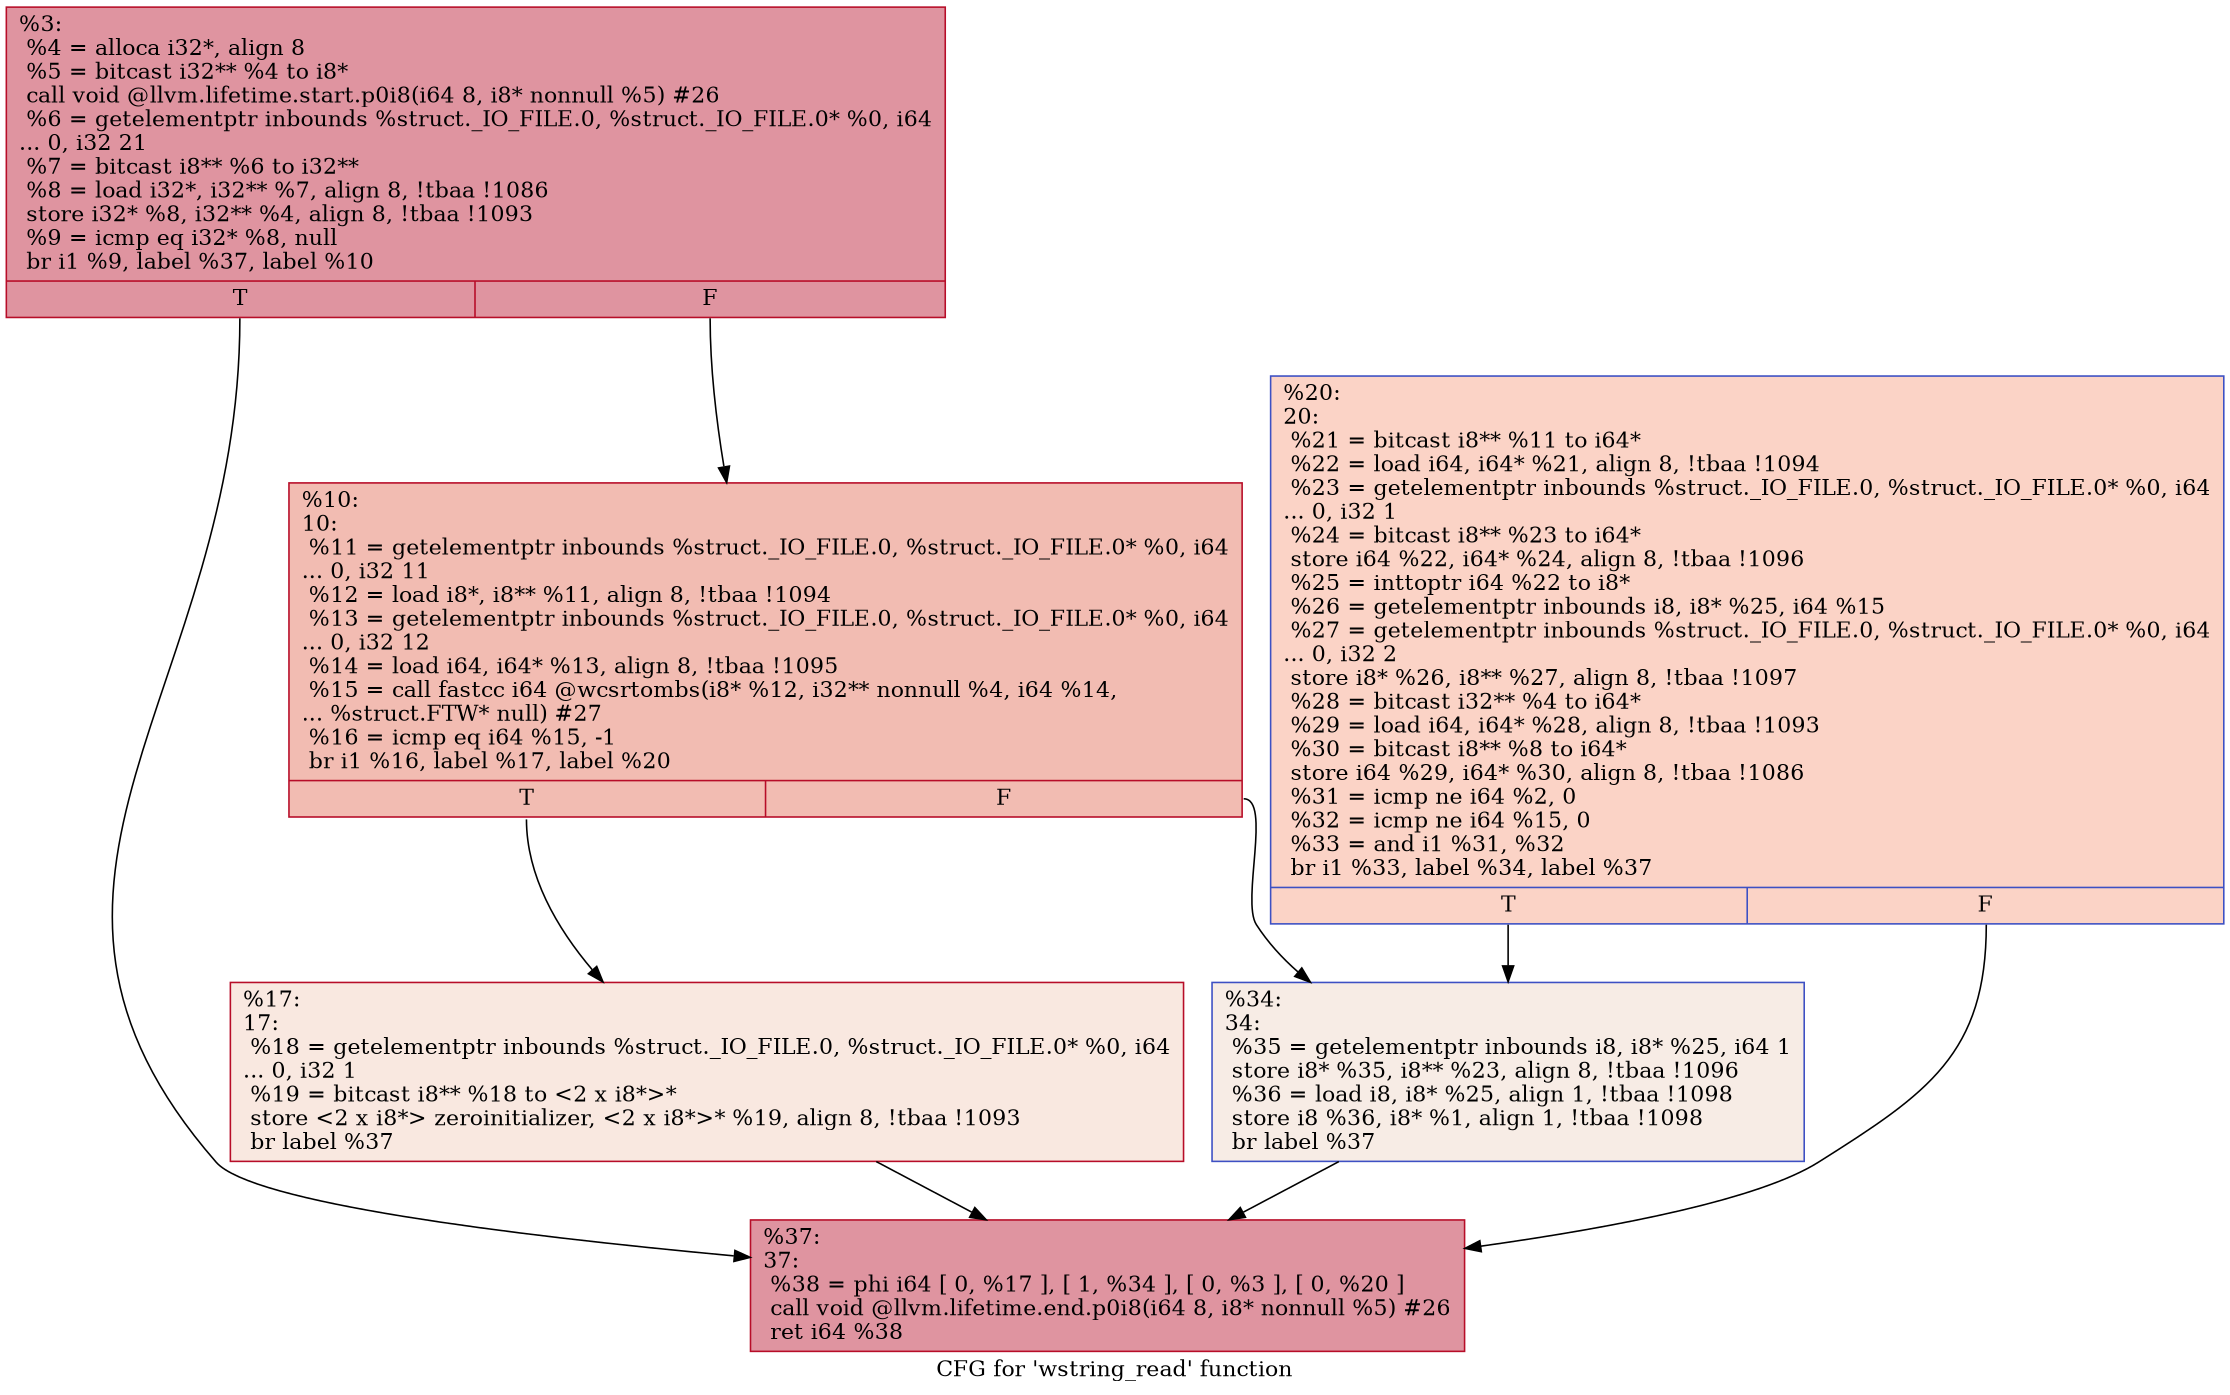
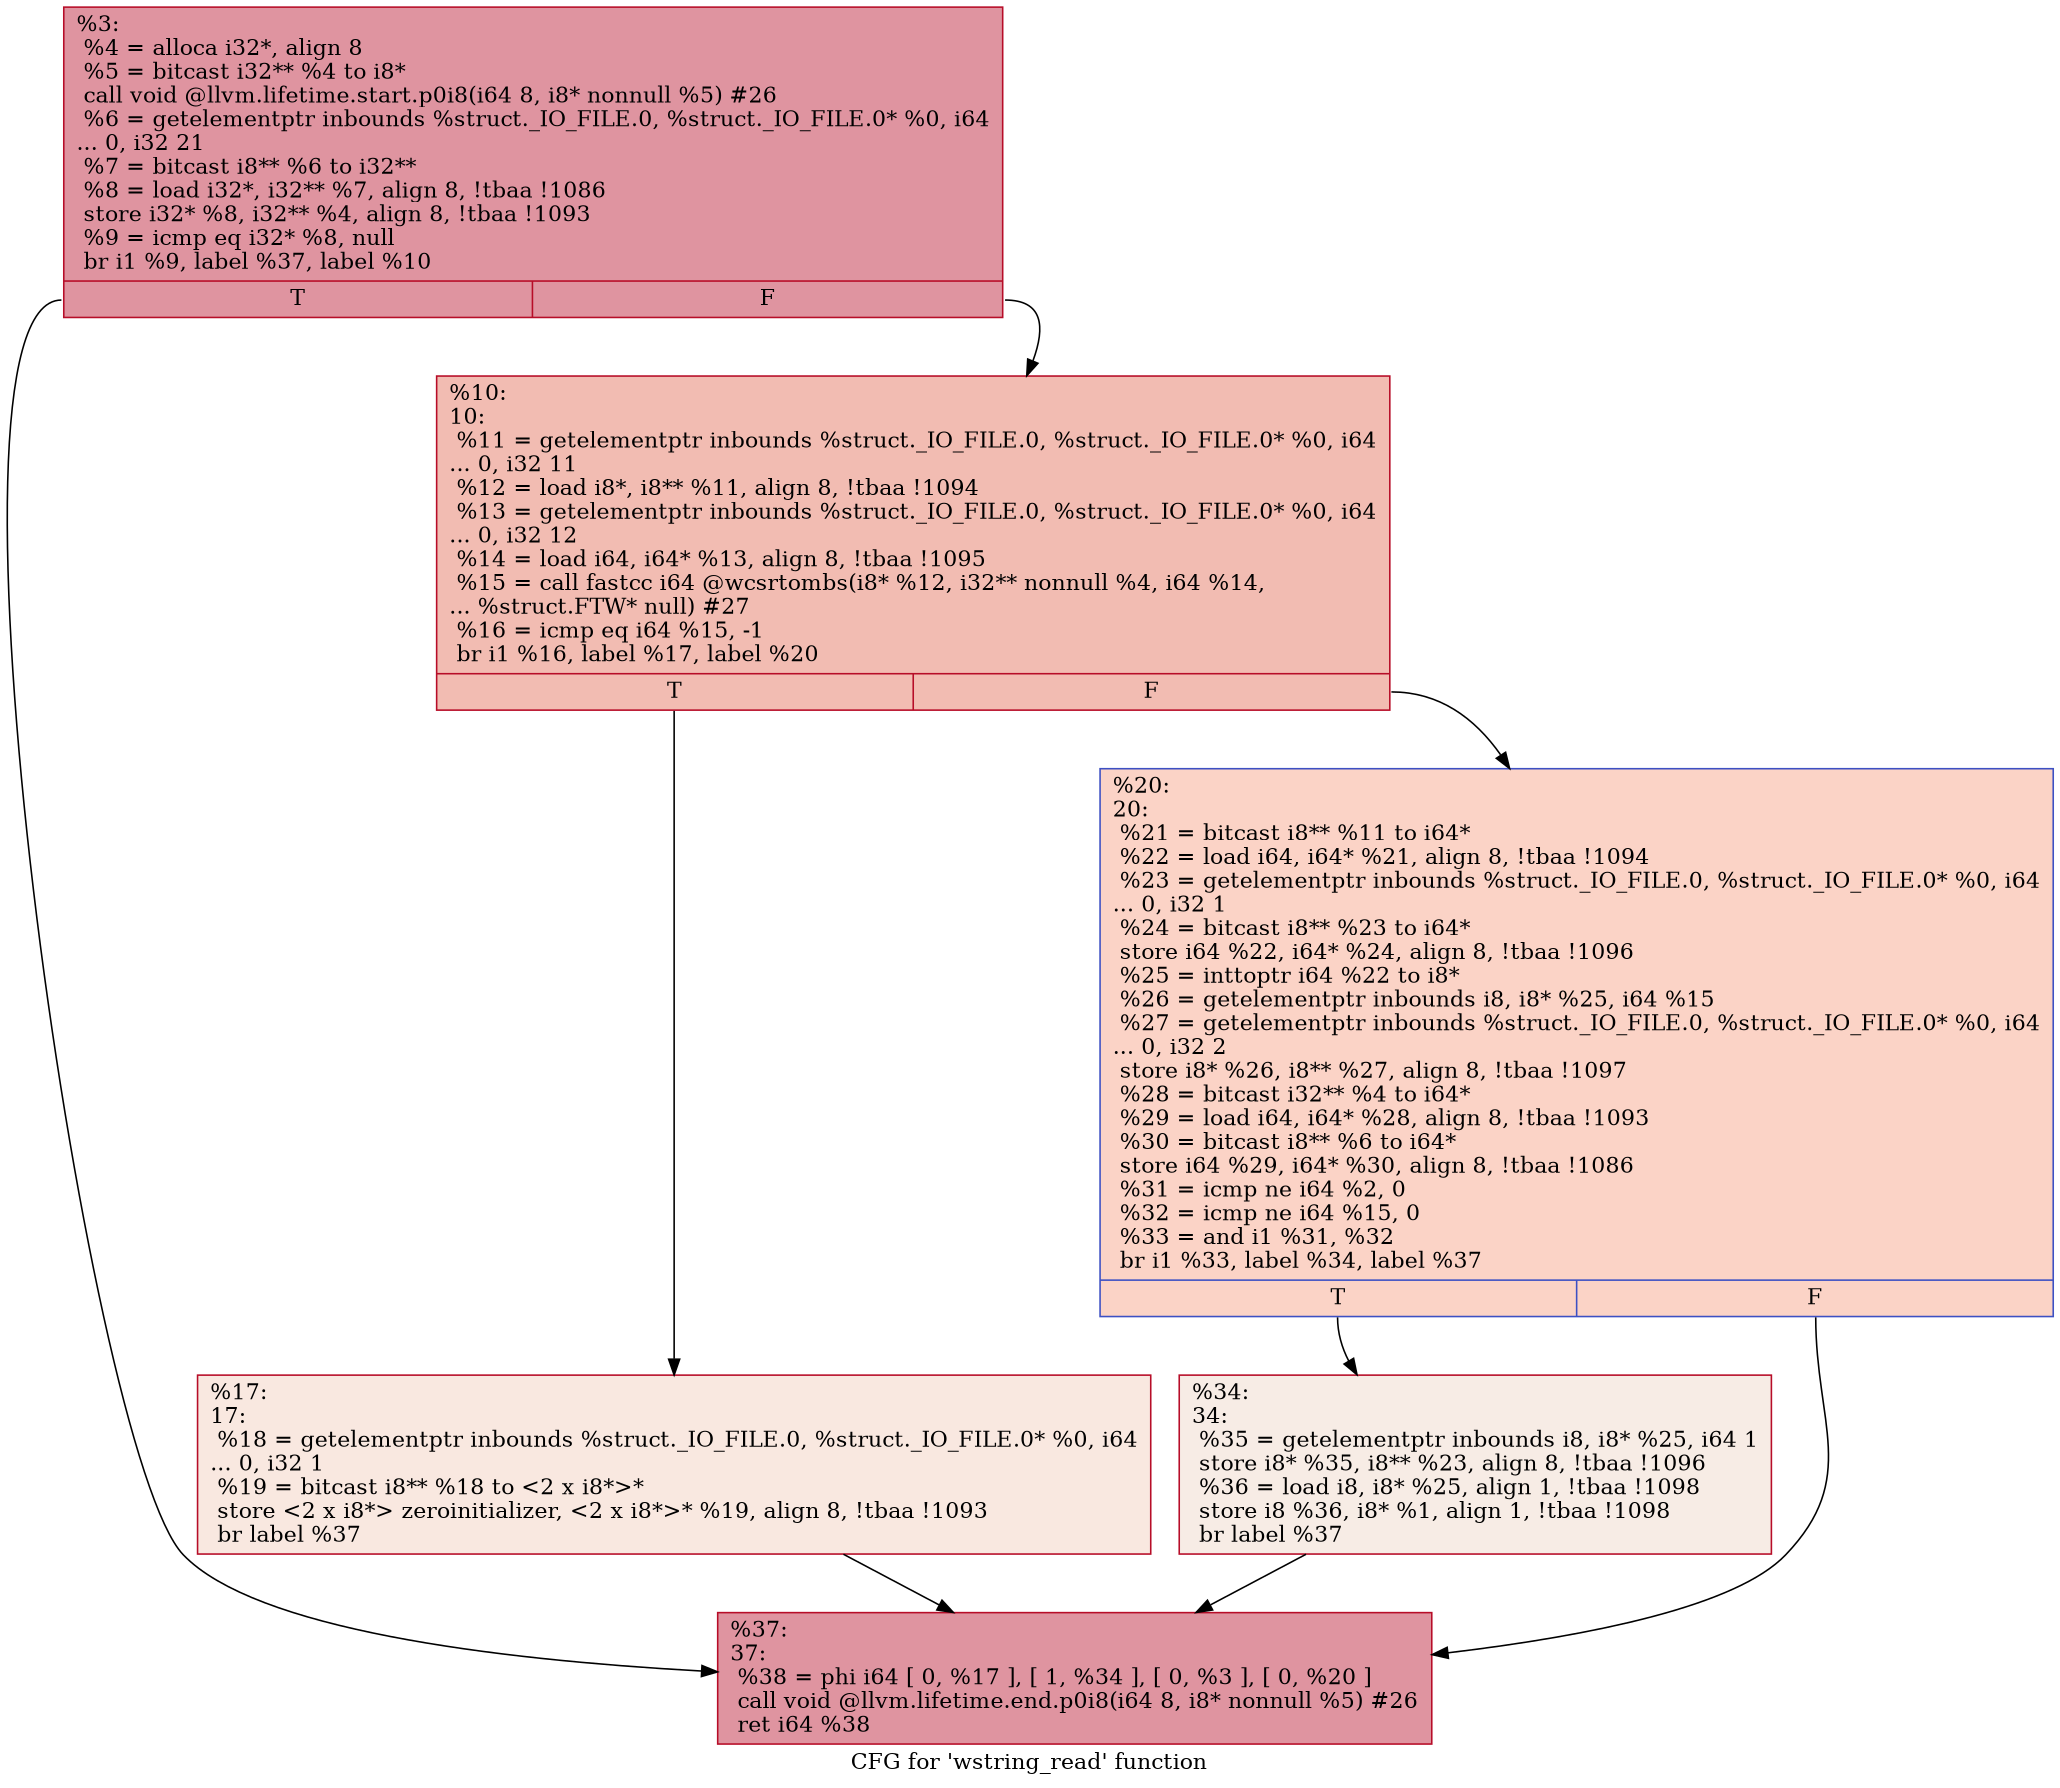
node "%20:": text "%30 = bitcast i8** %8 to i64*" -> "%30 = bitcast i8** %6 to i64*"
edge "%10:" -> "%34:": now "%10:" -> "%20:"
node "%34:": color #3d50c3ff -> #b70d28ff
